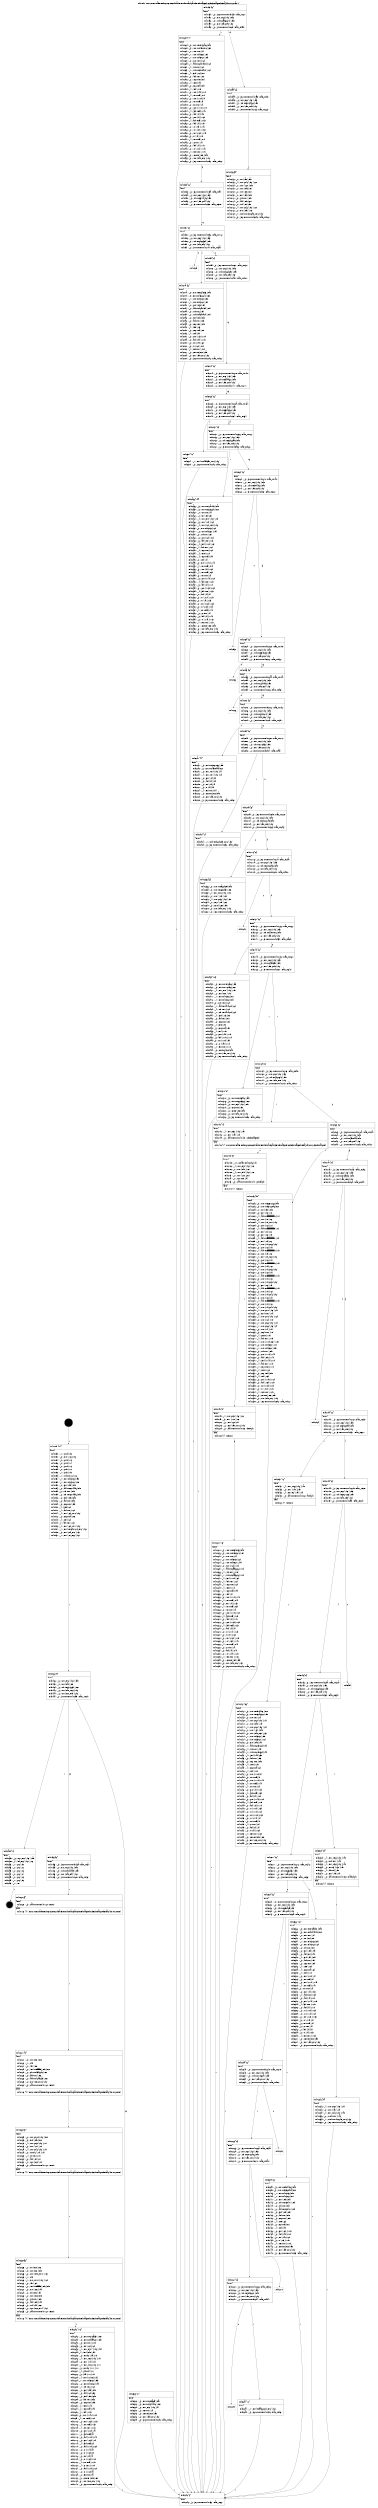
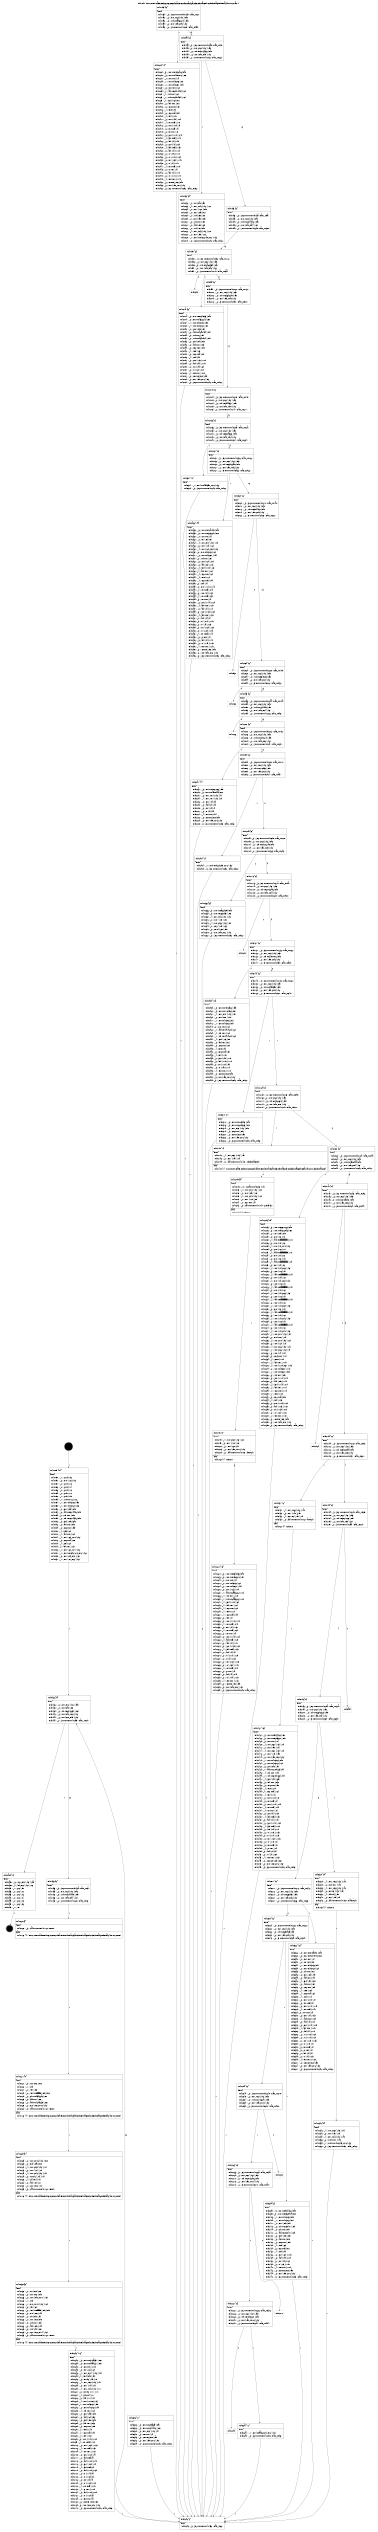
edge "0x4028cd [144]" -> "0x401fc5 [28]": now "0x401fa9 [28]" -> "0x401fc5 [28]"
